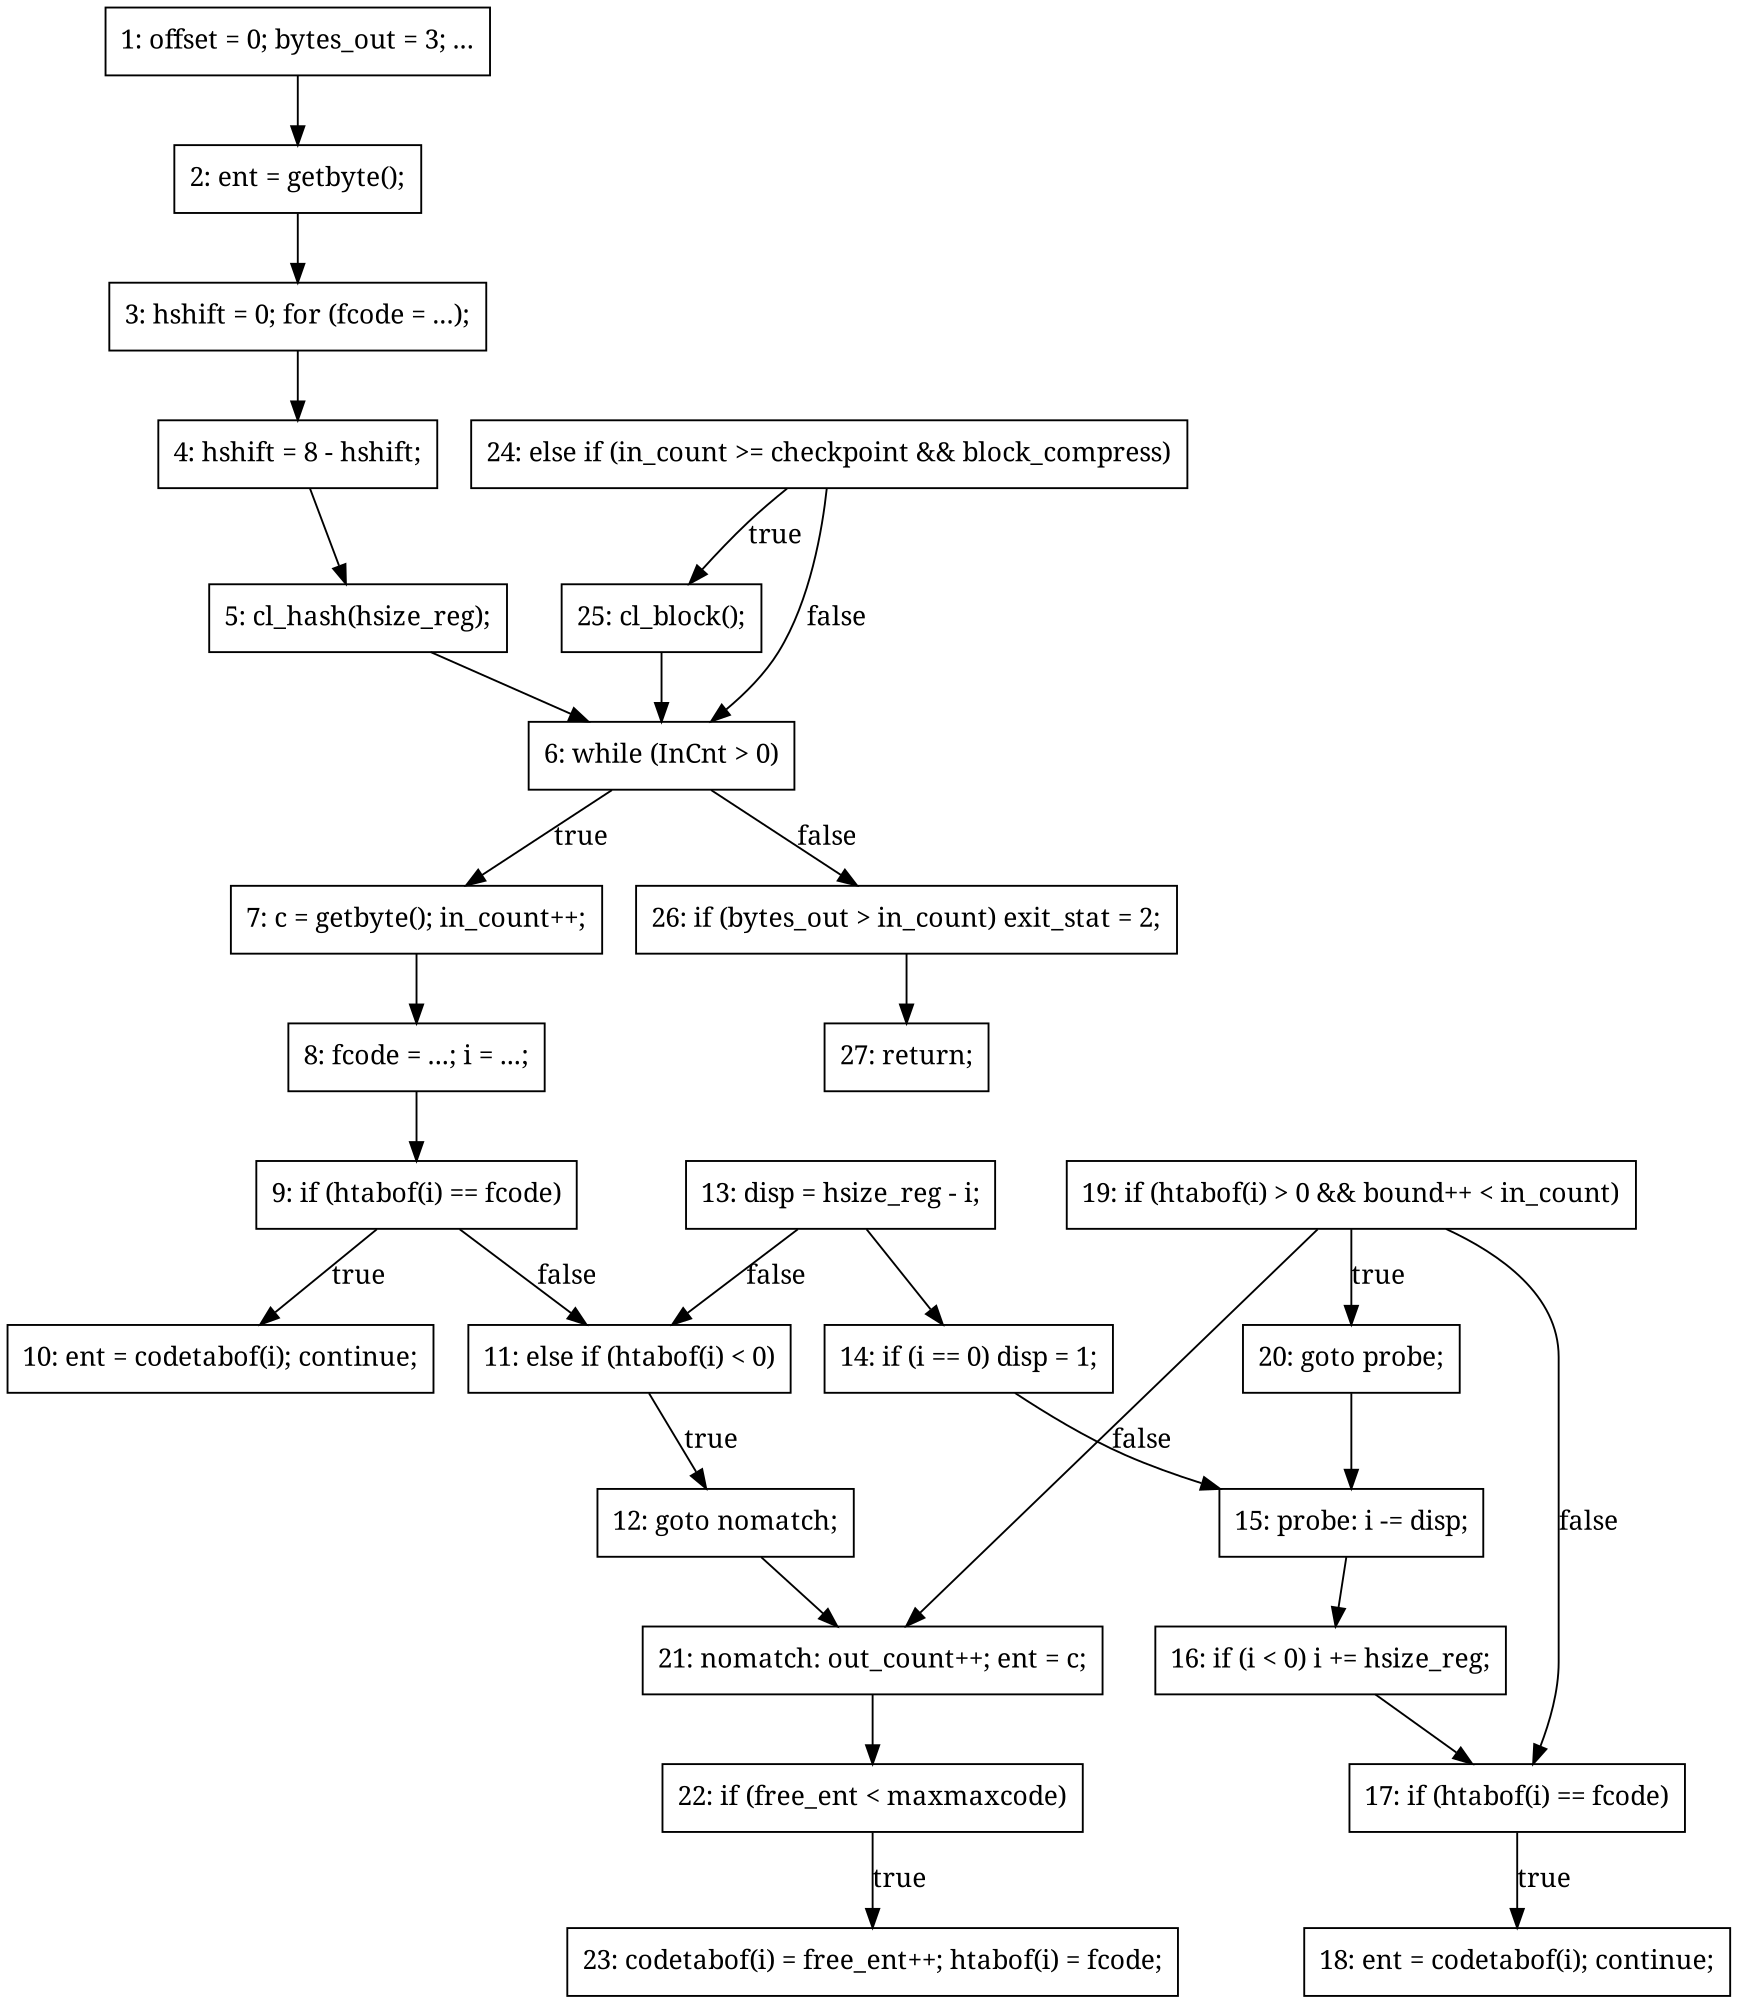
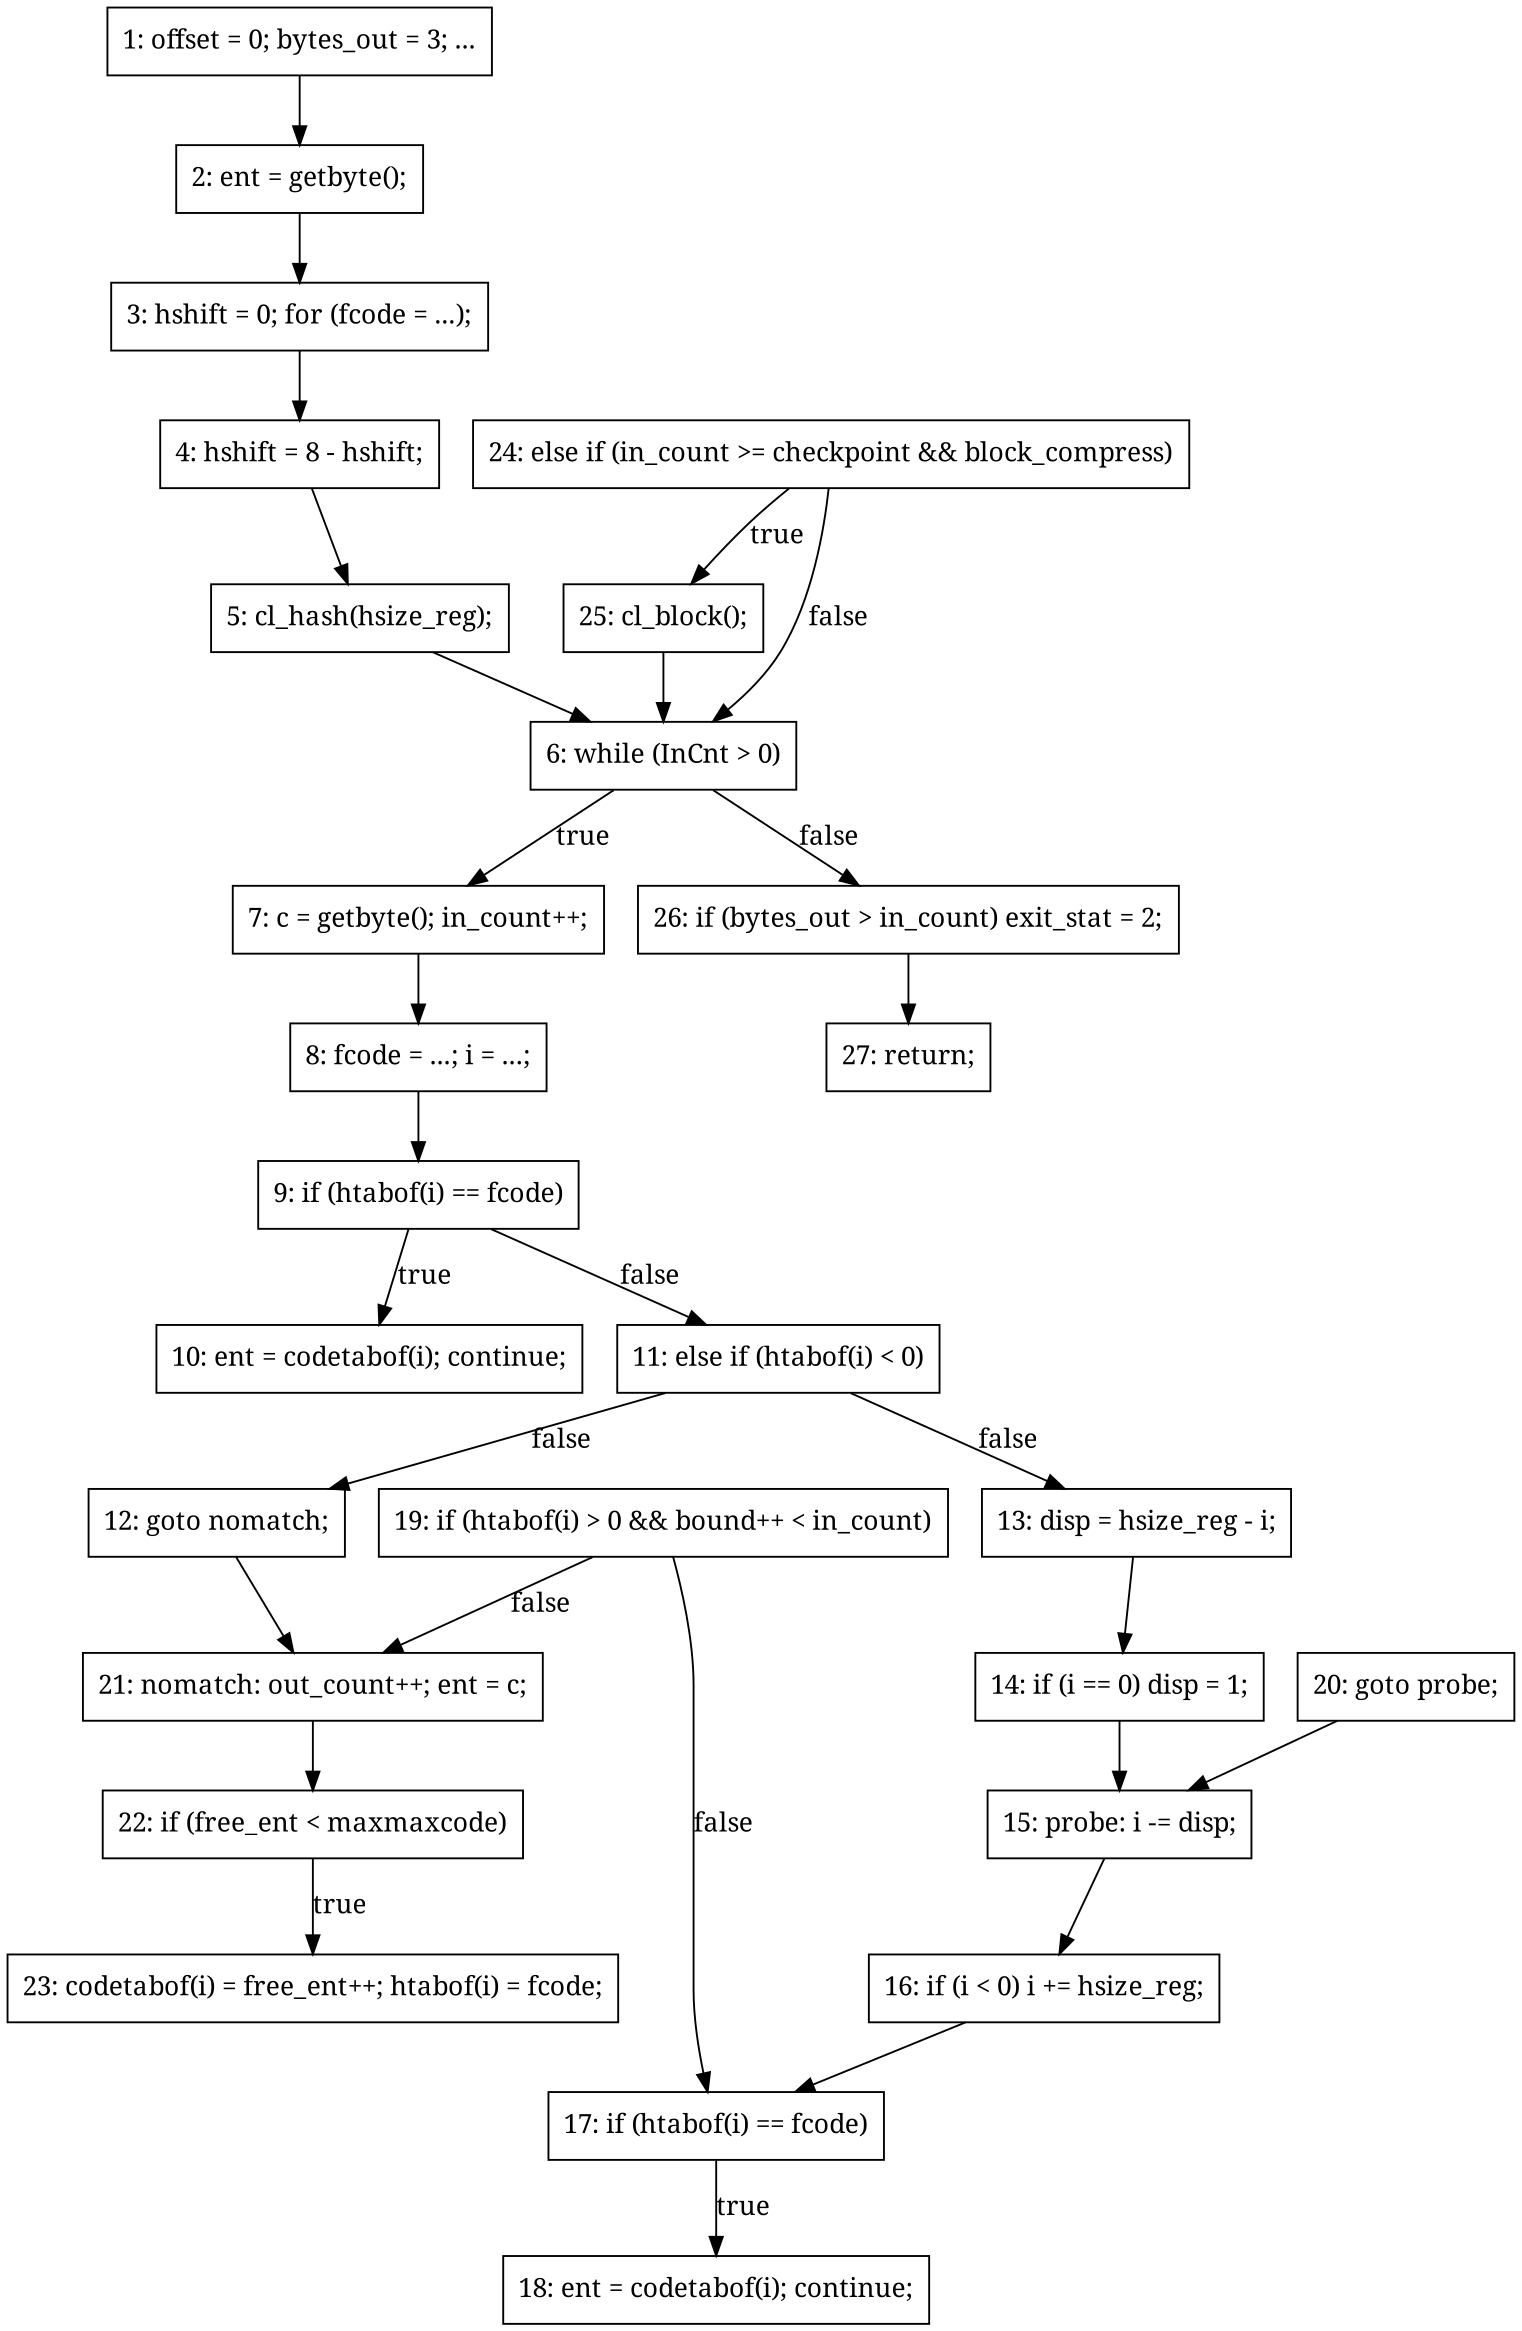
edge "19: if (htabof(i) > 0 && bound++ < in_count)" -> "20: goto probe;": removed, label "true"
edge "13: disp = hsize_reg - i;" -> "11: else if (htabof(i) < 0)": reversed
edge "11: else if (htabof(i) < 0)" -> "12: goto nomatch;": label "true" -> "false"
